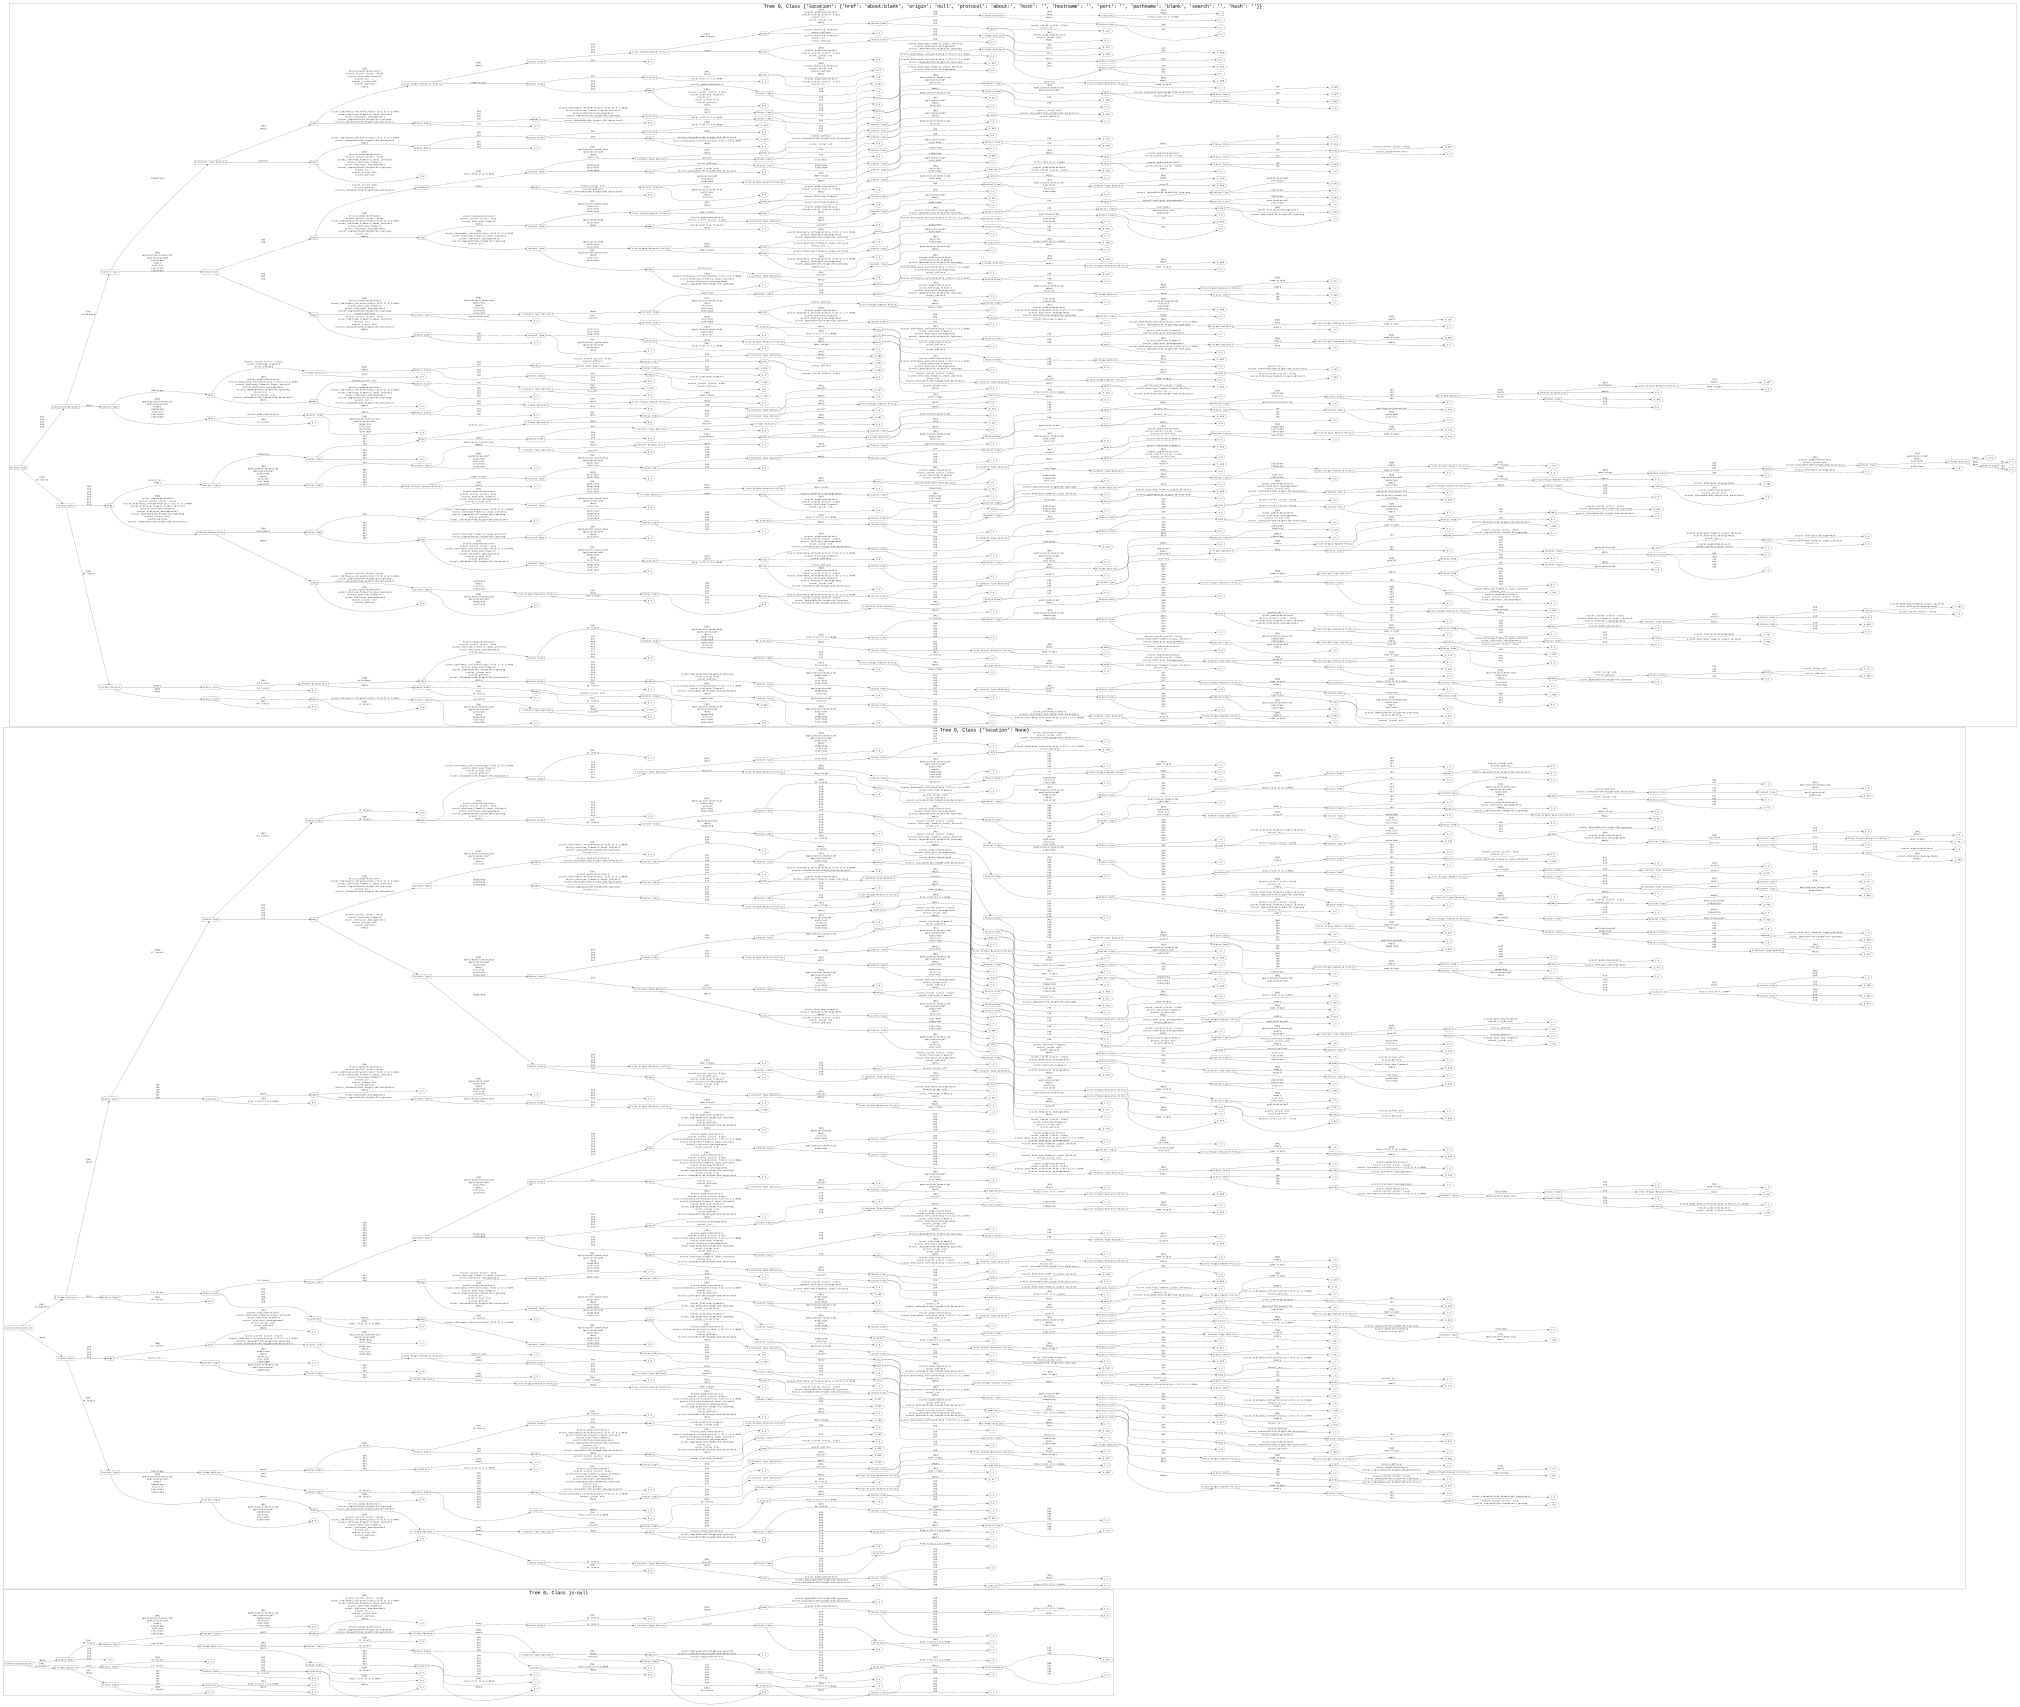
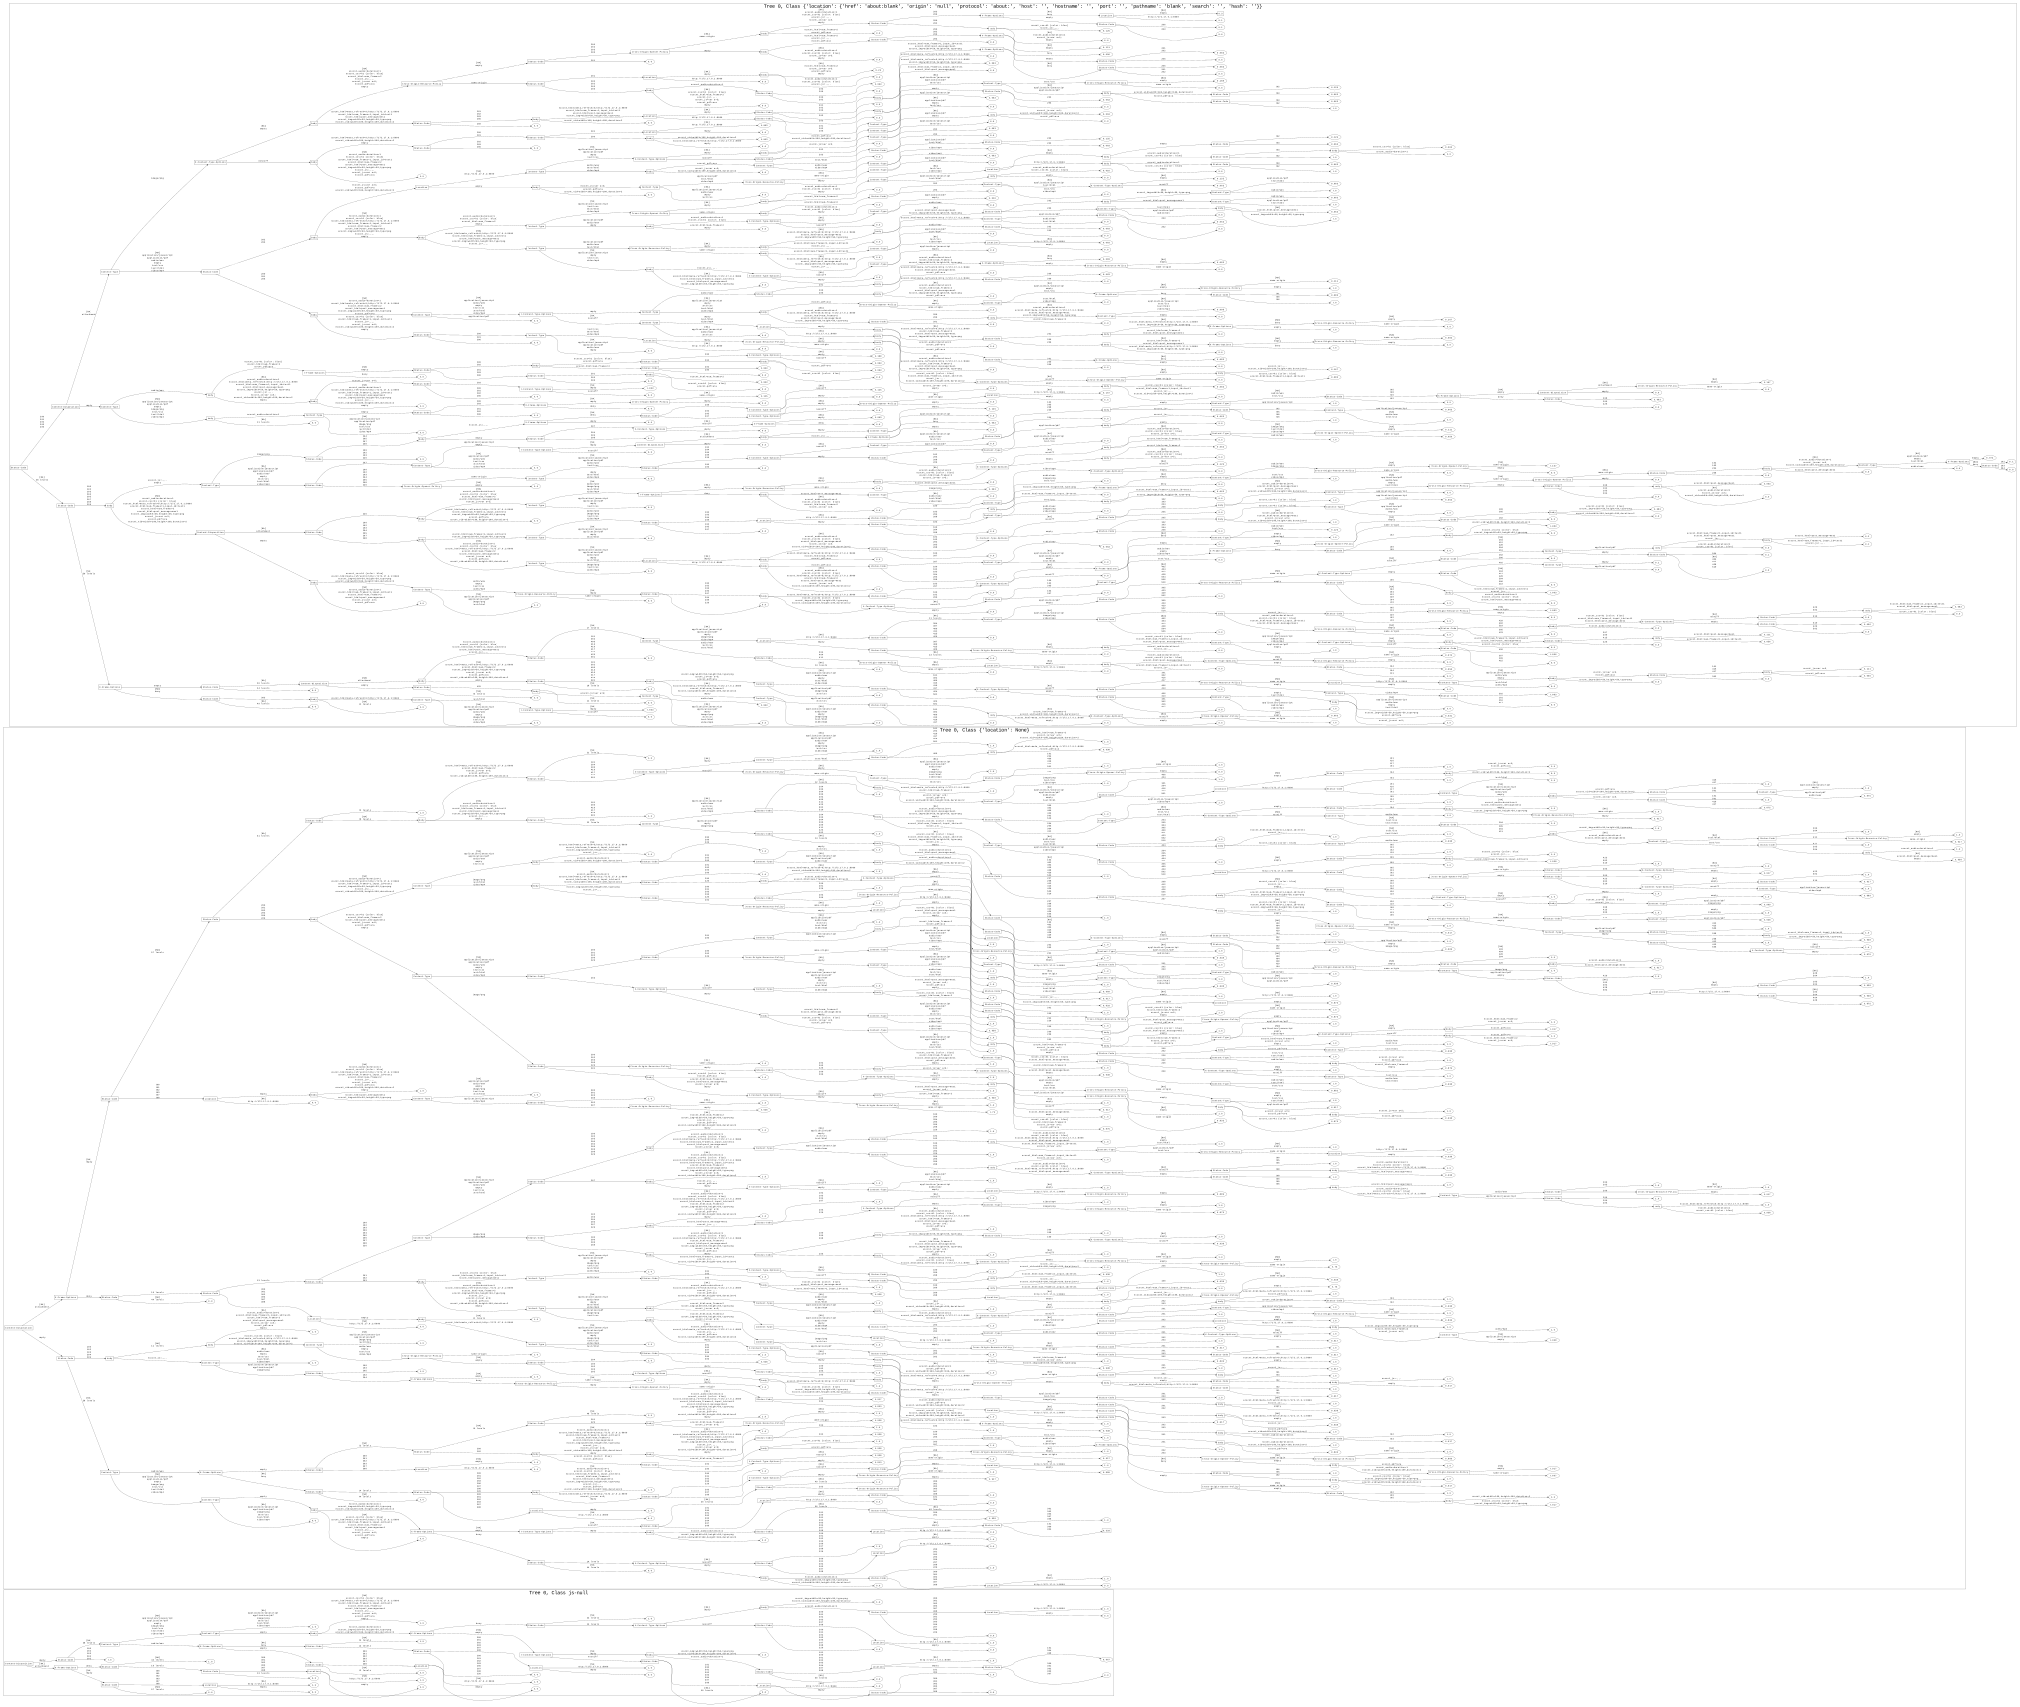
node "0.333": shape ellipse -> box
